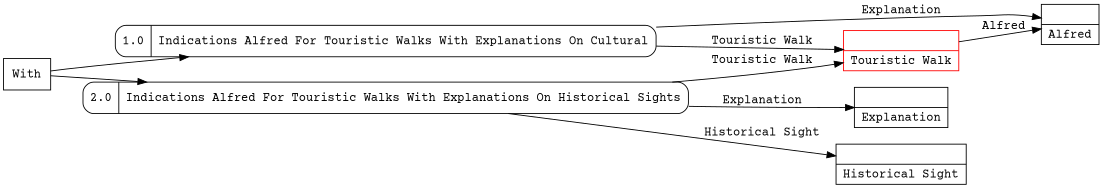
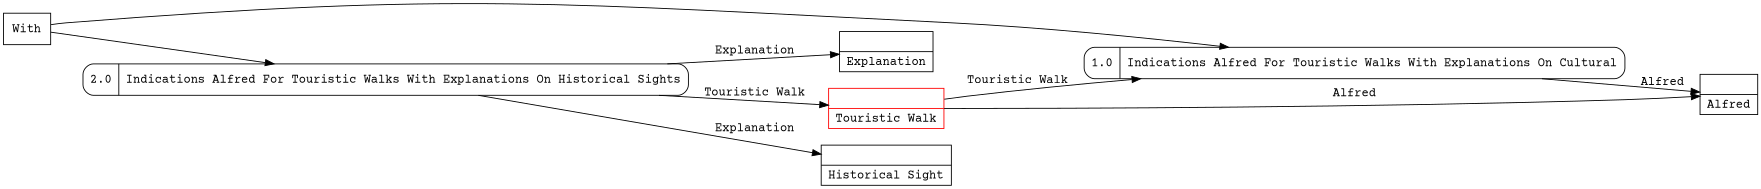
edge "1.0" -> "Alfred": label "Explanation" -> "Alfred"
edge "1.0" -> "Touristic Walk": reversed
edge "2.0" -> "Historical Sight": label "Historical Sight" -> "Explanation"
